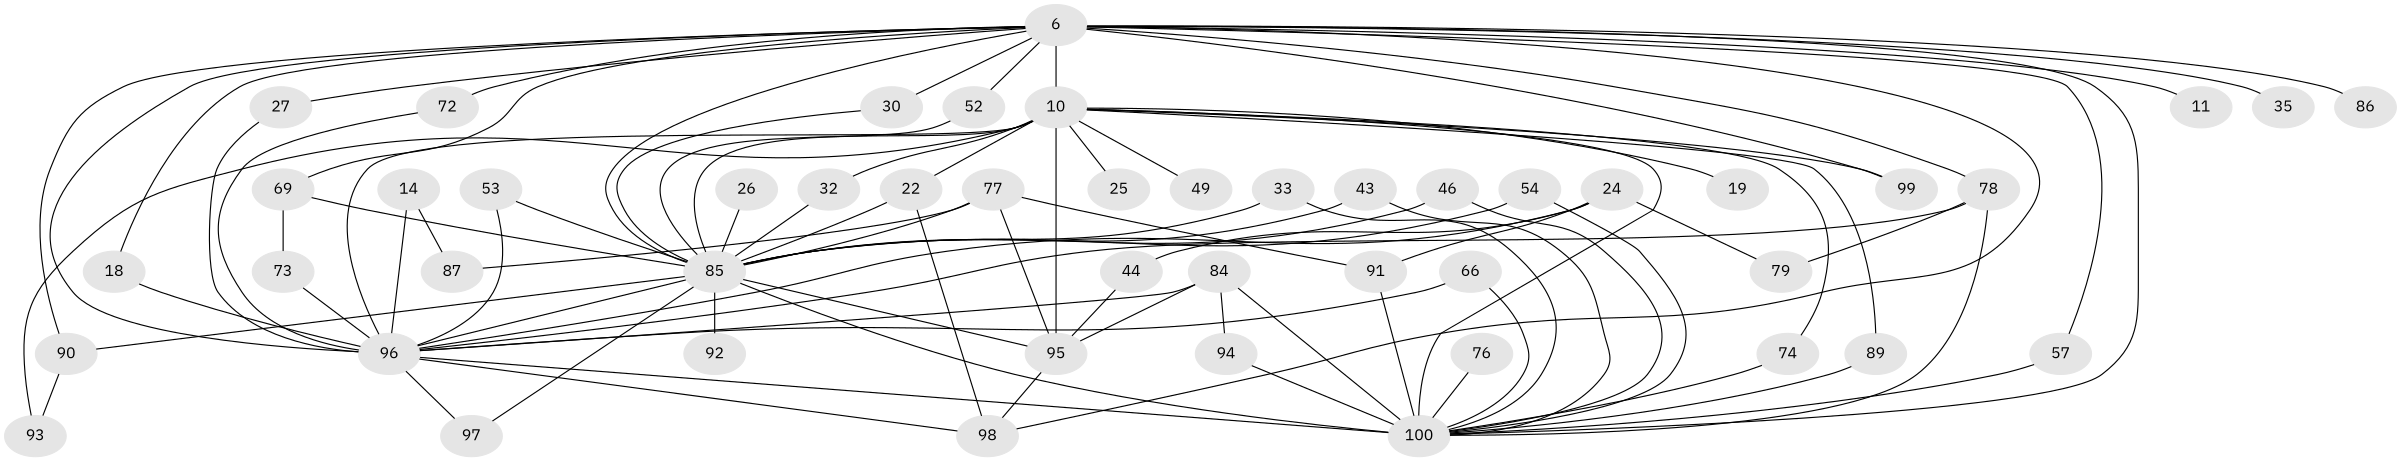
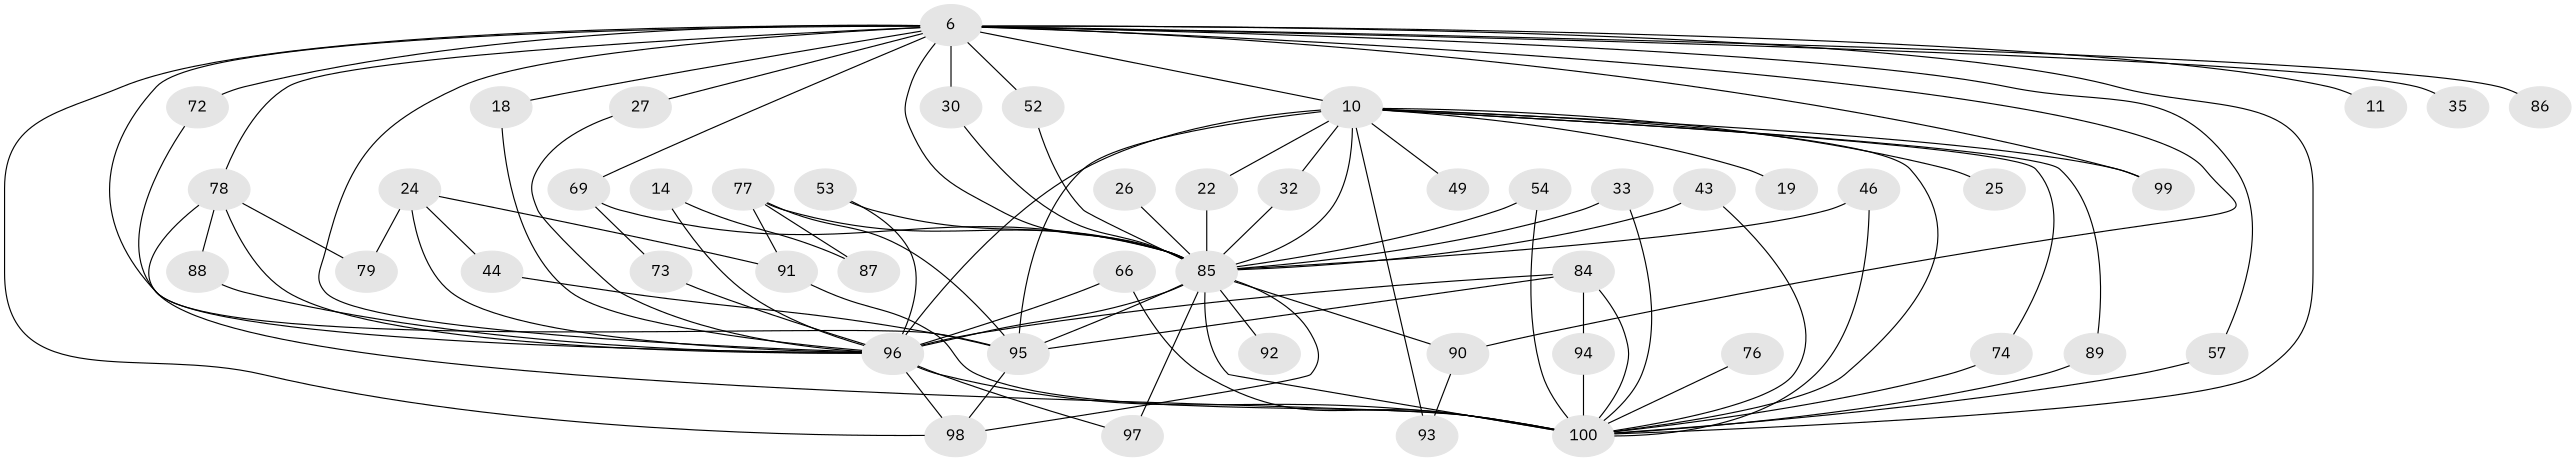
edge "6" -- "95": added
node "88": added
edge "22" -- "98": now "85" -- "98"
